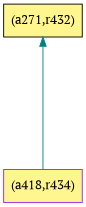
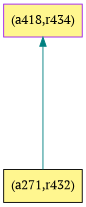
edge "(a418,r434)" -> "(a271,r432)": reversed
